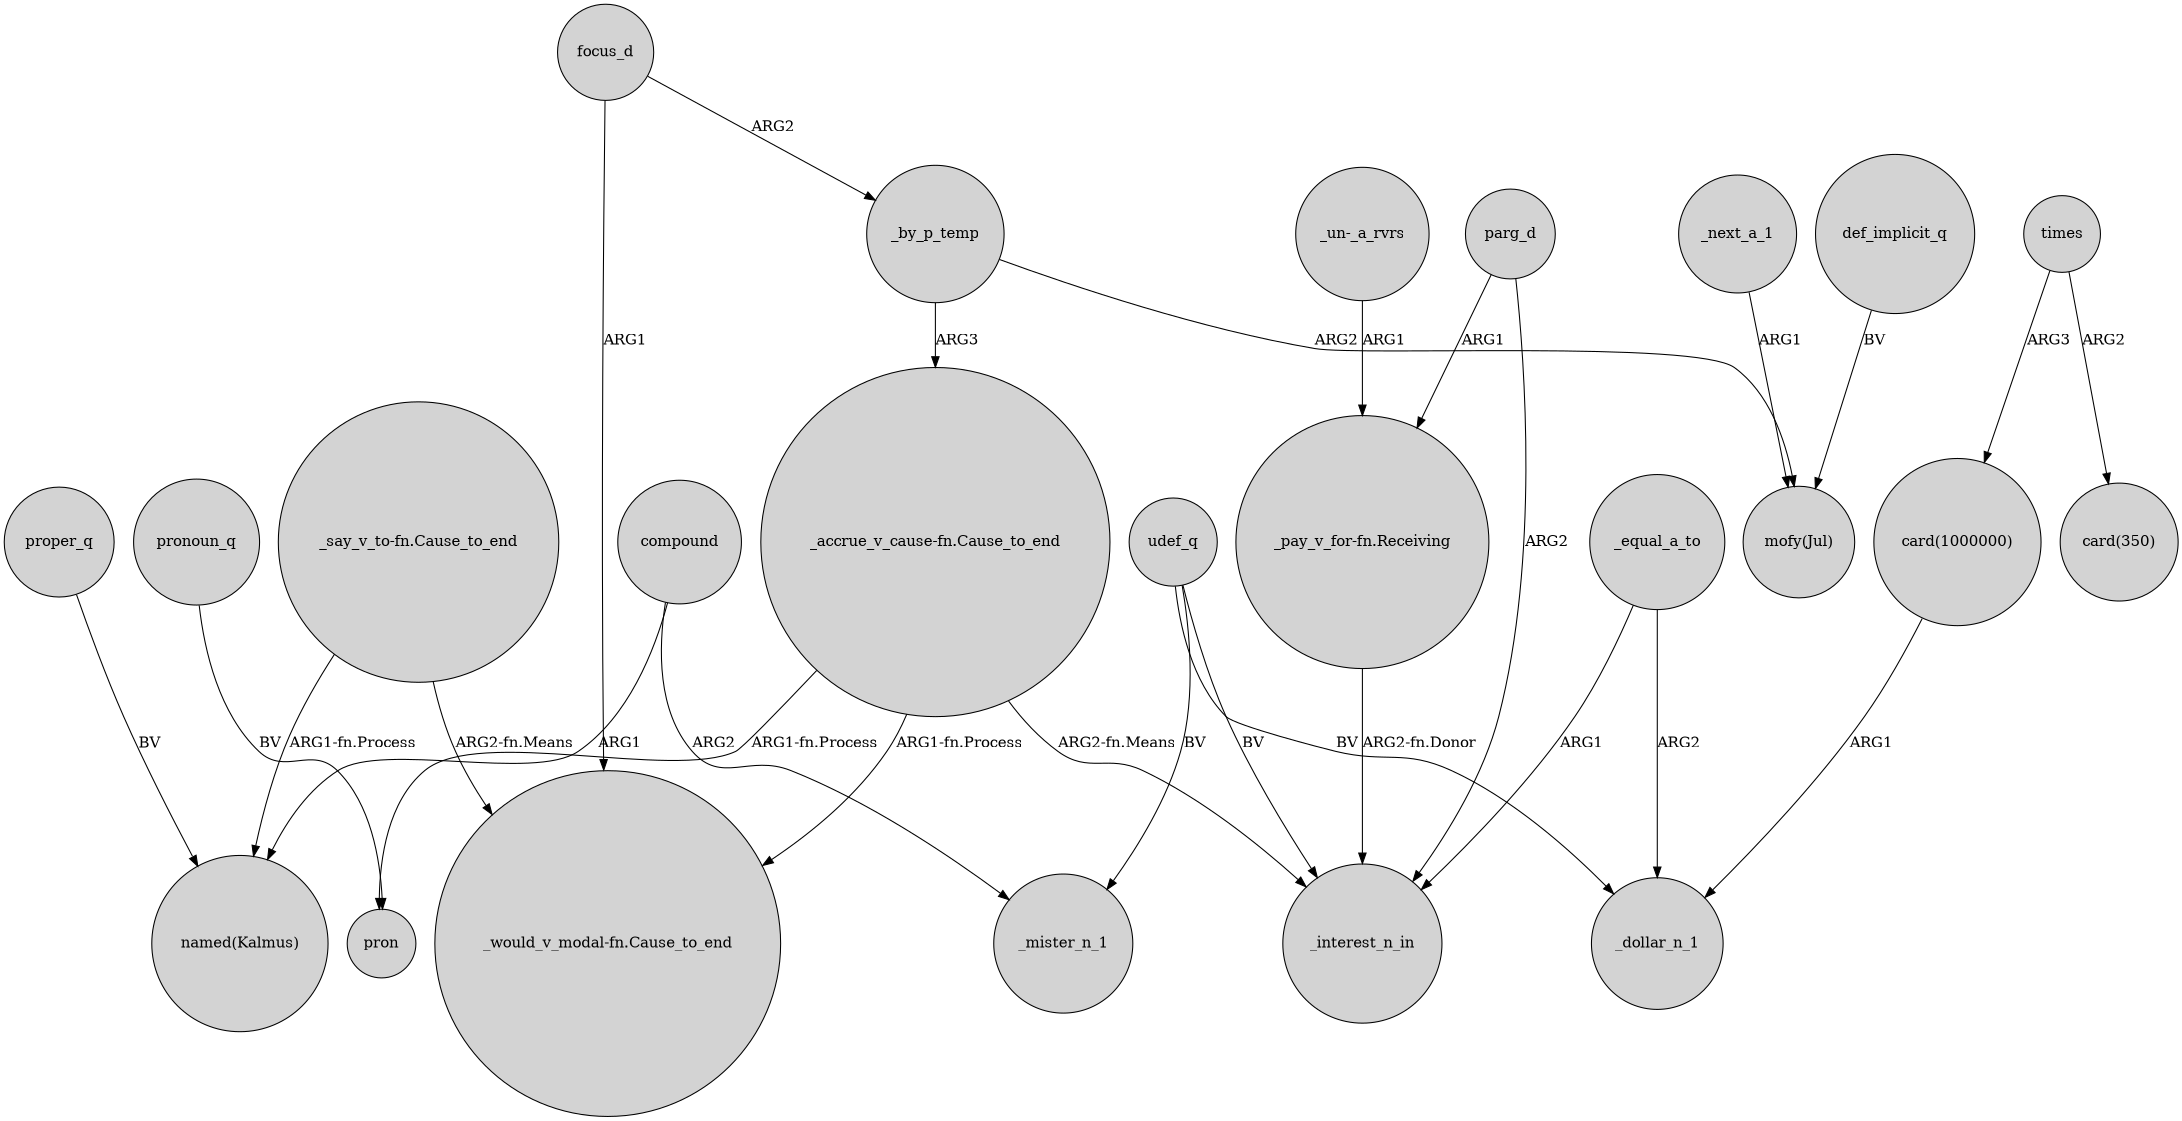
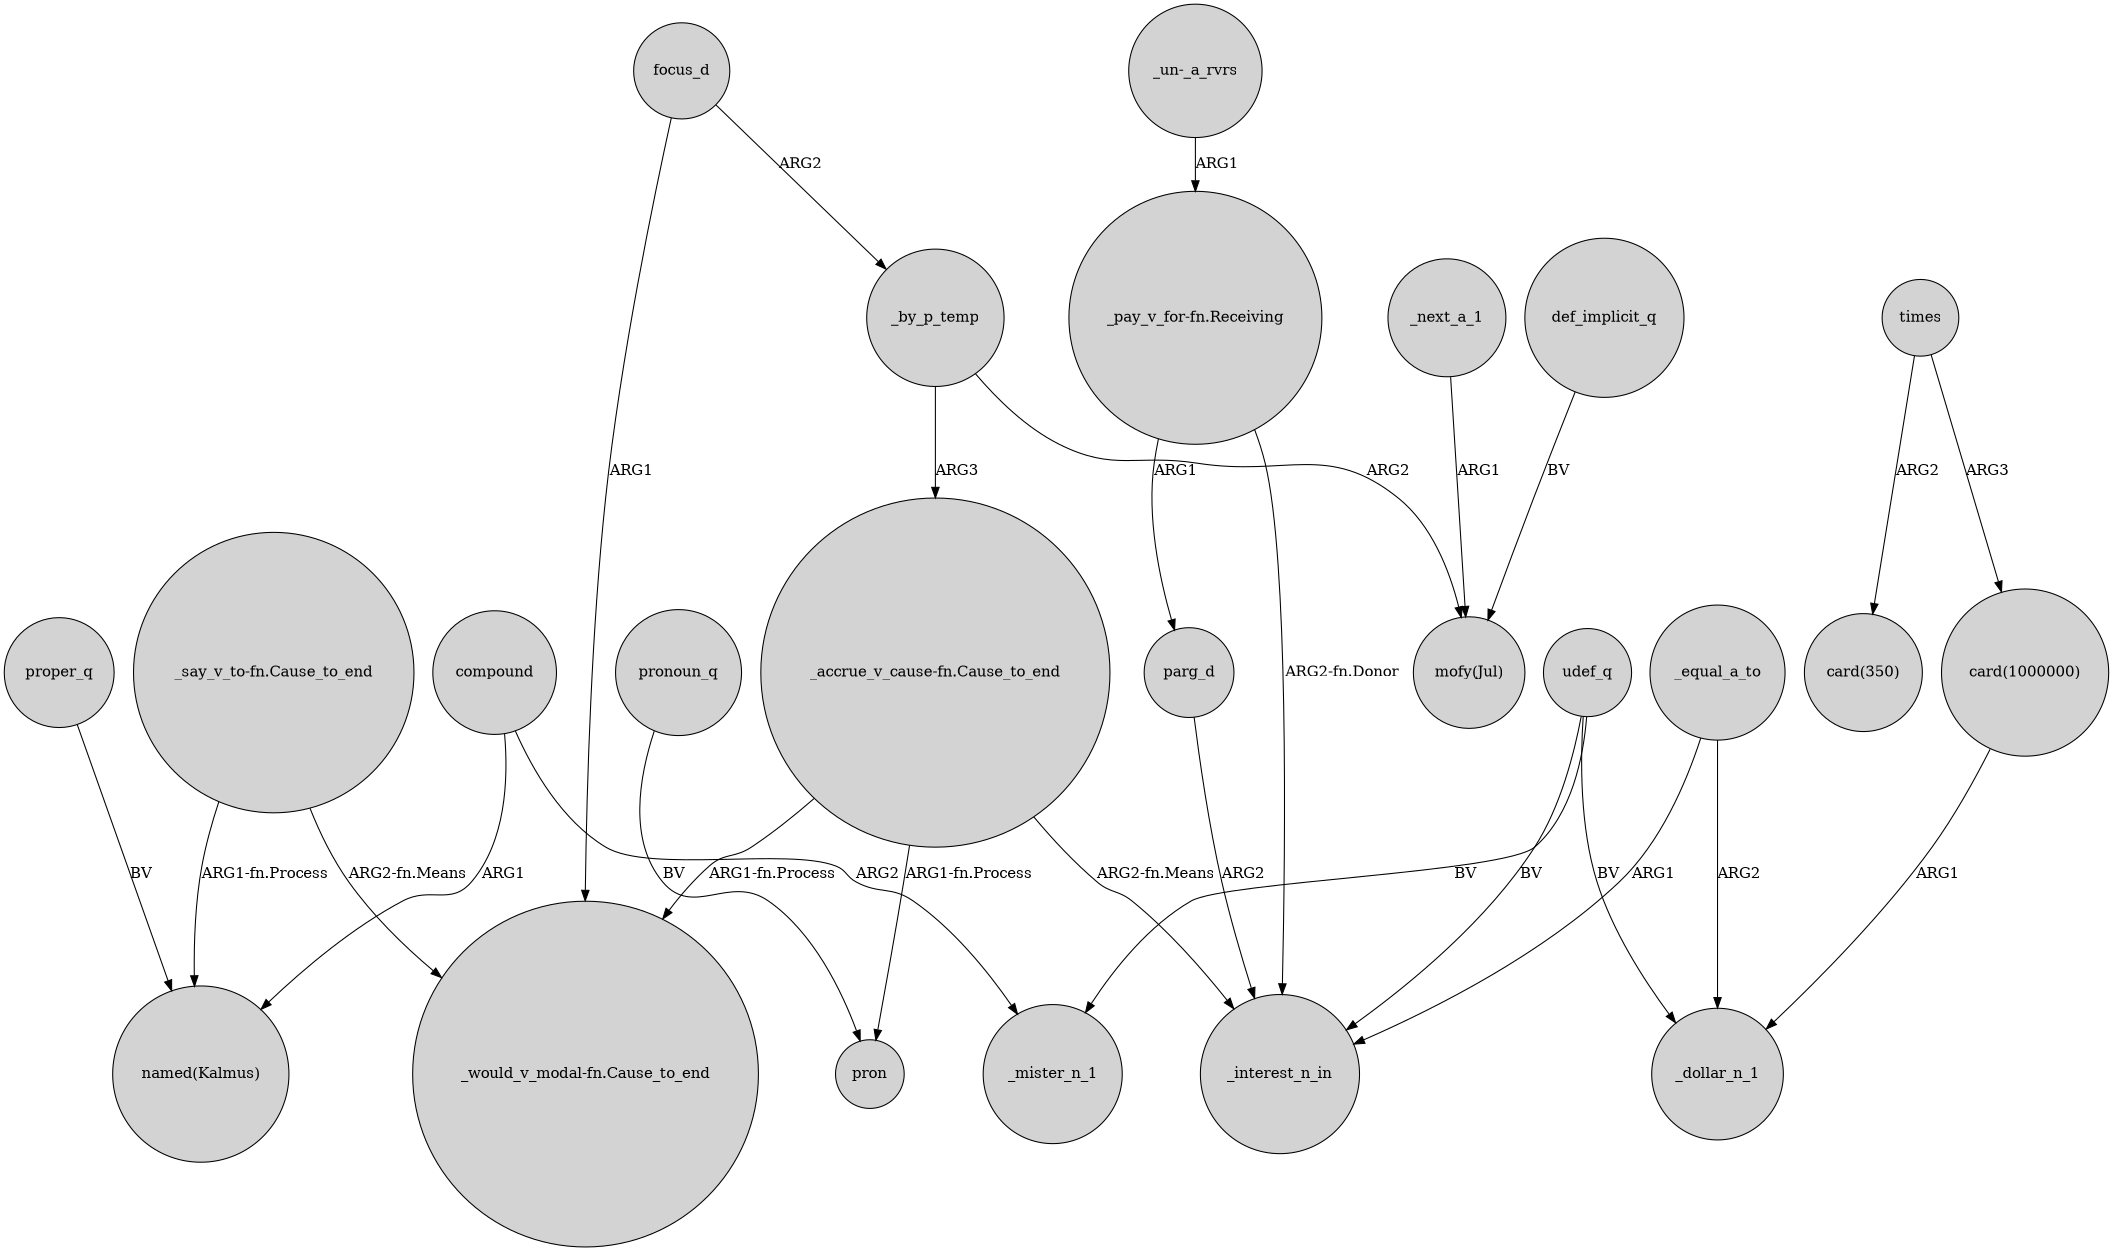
edge "parg_d" -> "_pay_v_for-fn.Receiving": reversed
